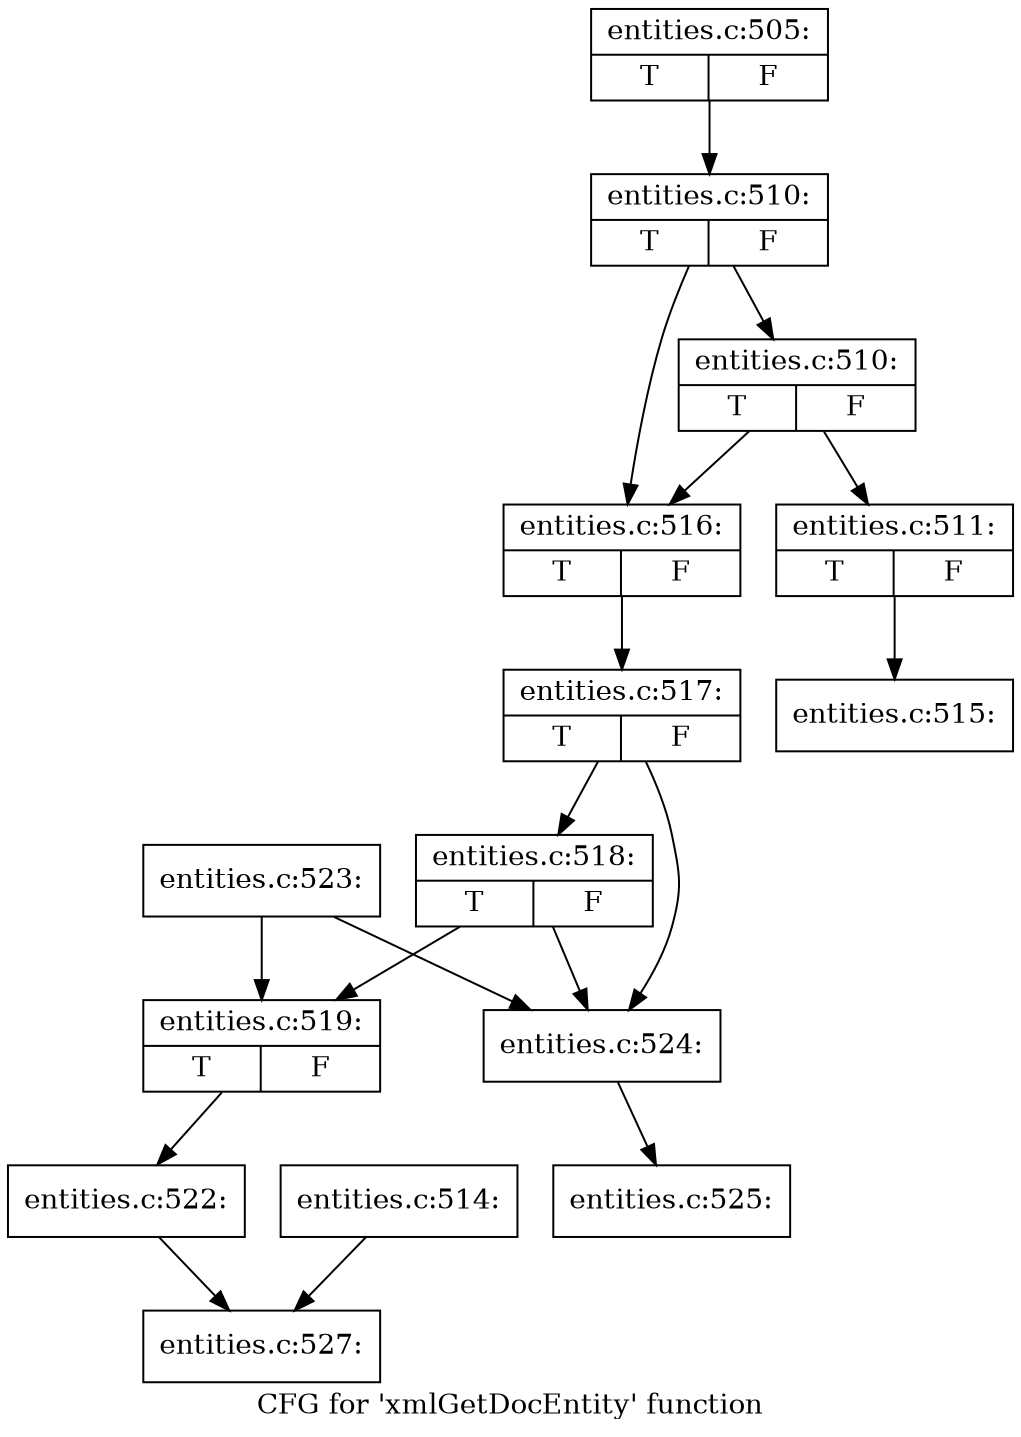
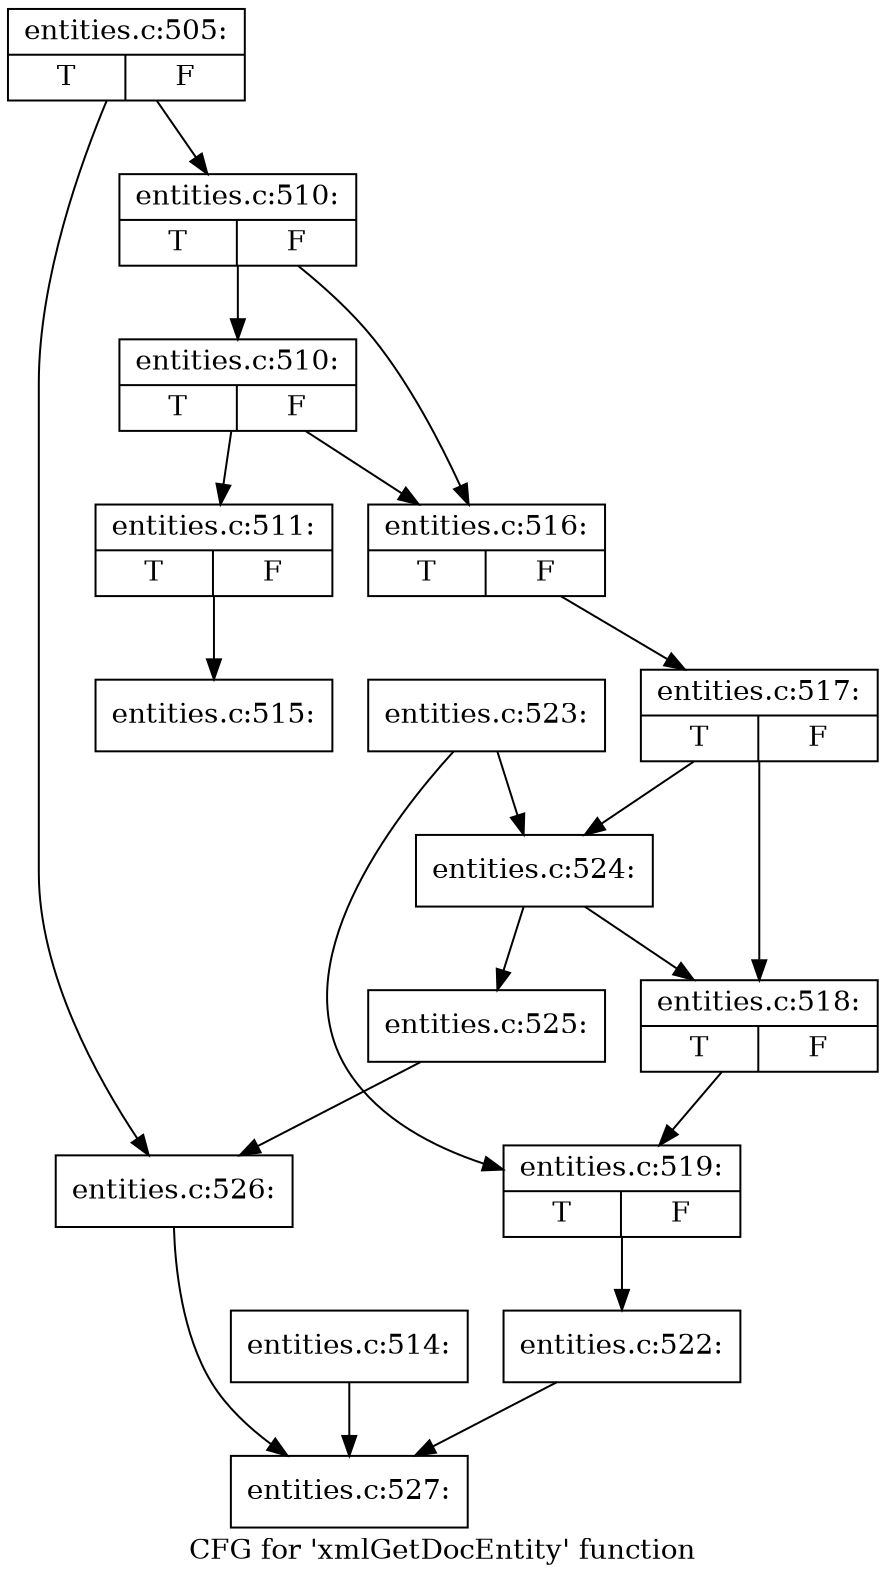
edge "entities.c:518:" -> "entities.c:524:": reversed
node "entities.c:526:": added
